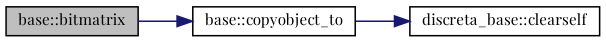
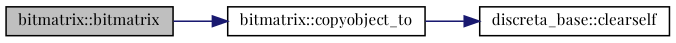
node "base::bitmatrix": label "base::bitmatrix" -> "bitmatrix::bitmatrix"
node "base::copyobject_to": label "base::copyobject_to" -> "bitmatrix::copyobject_to"
